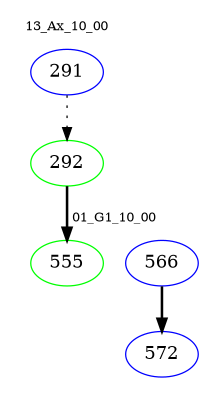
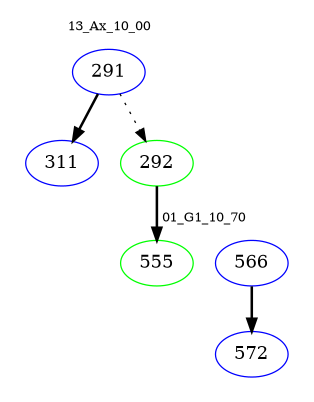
node "311": added
cluster "01_G1_10_00": label "01_G1_10_00" -> "01_G1_10_70"
